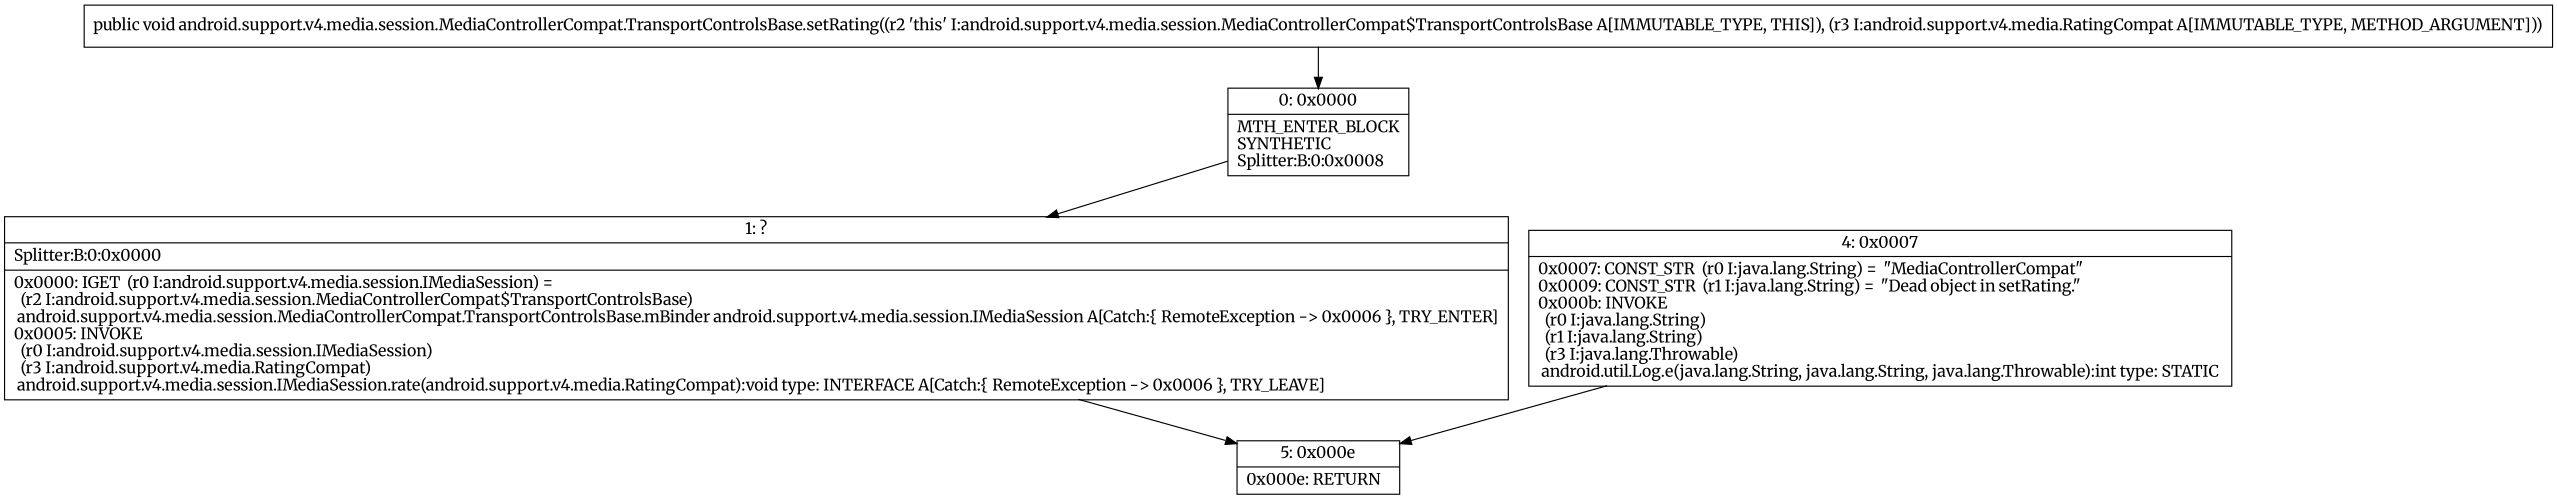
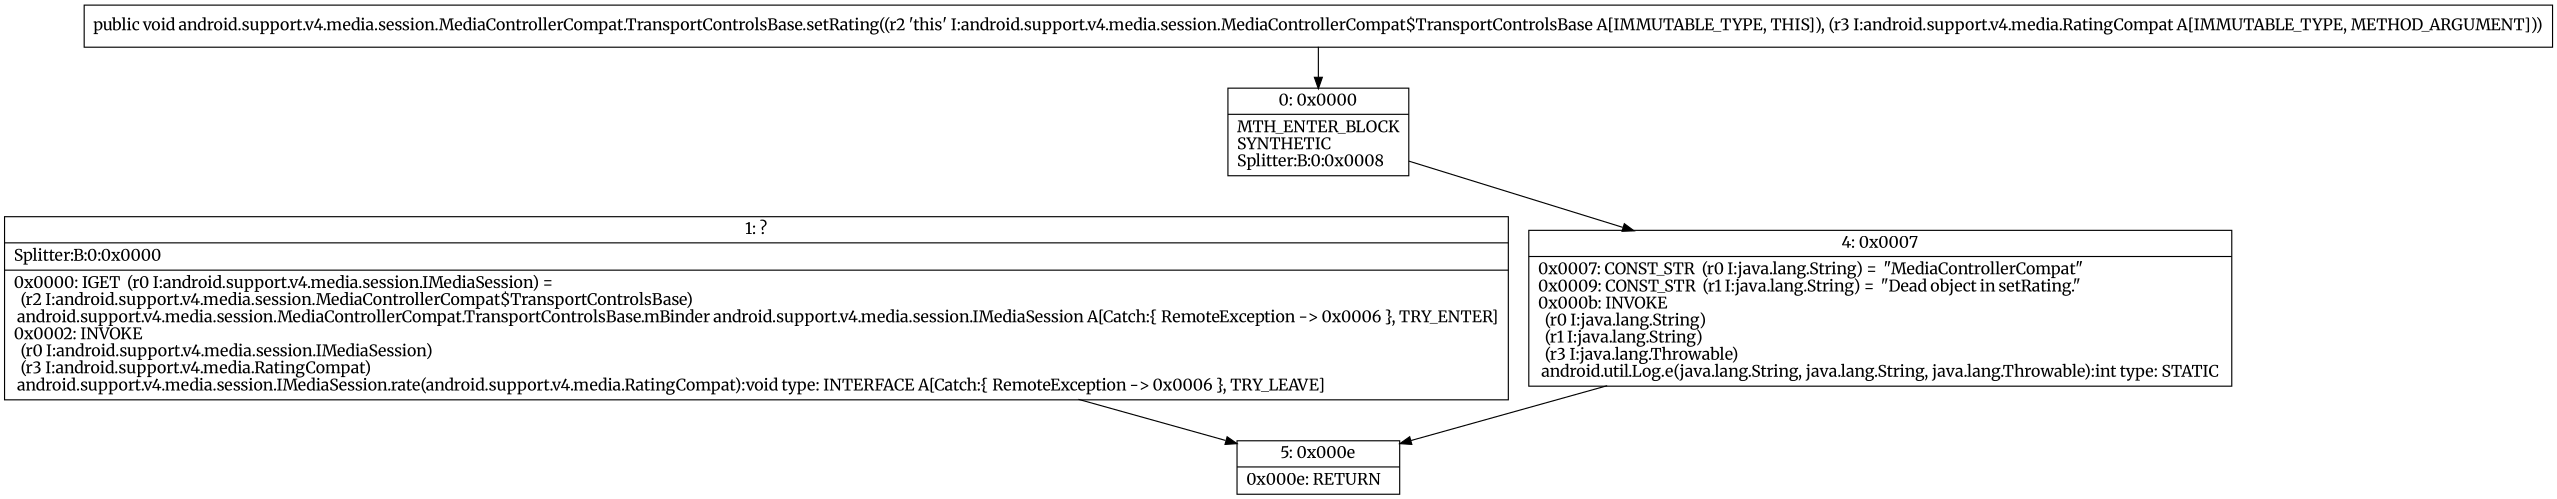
edge "0: 0x0000" -> "1: ?": now "0: 0x0000" -> "4: 0x0007"
node "1: ?": text "0x0005: INVOKE" -> "0x0002: INVOKE"
